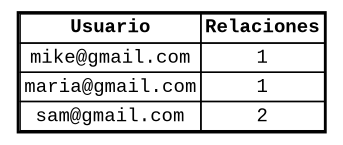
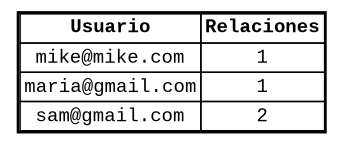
node "Usuario": text "mike@gmail.com" -> "mike@mike.com"
